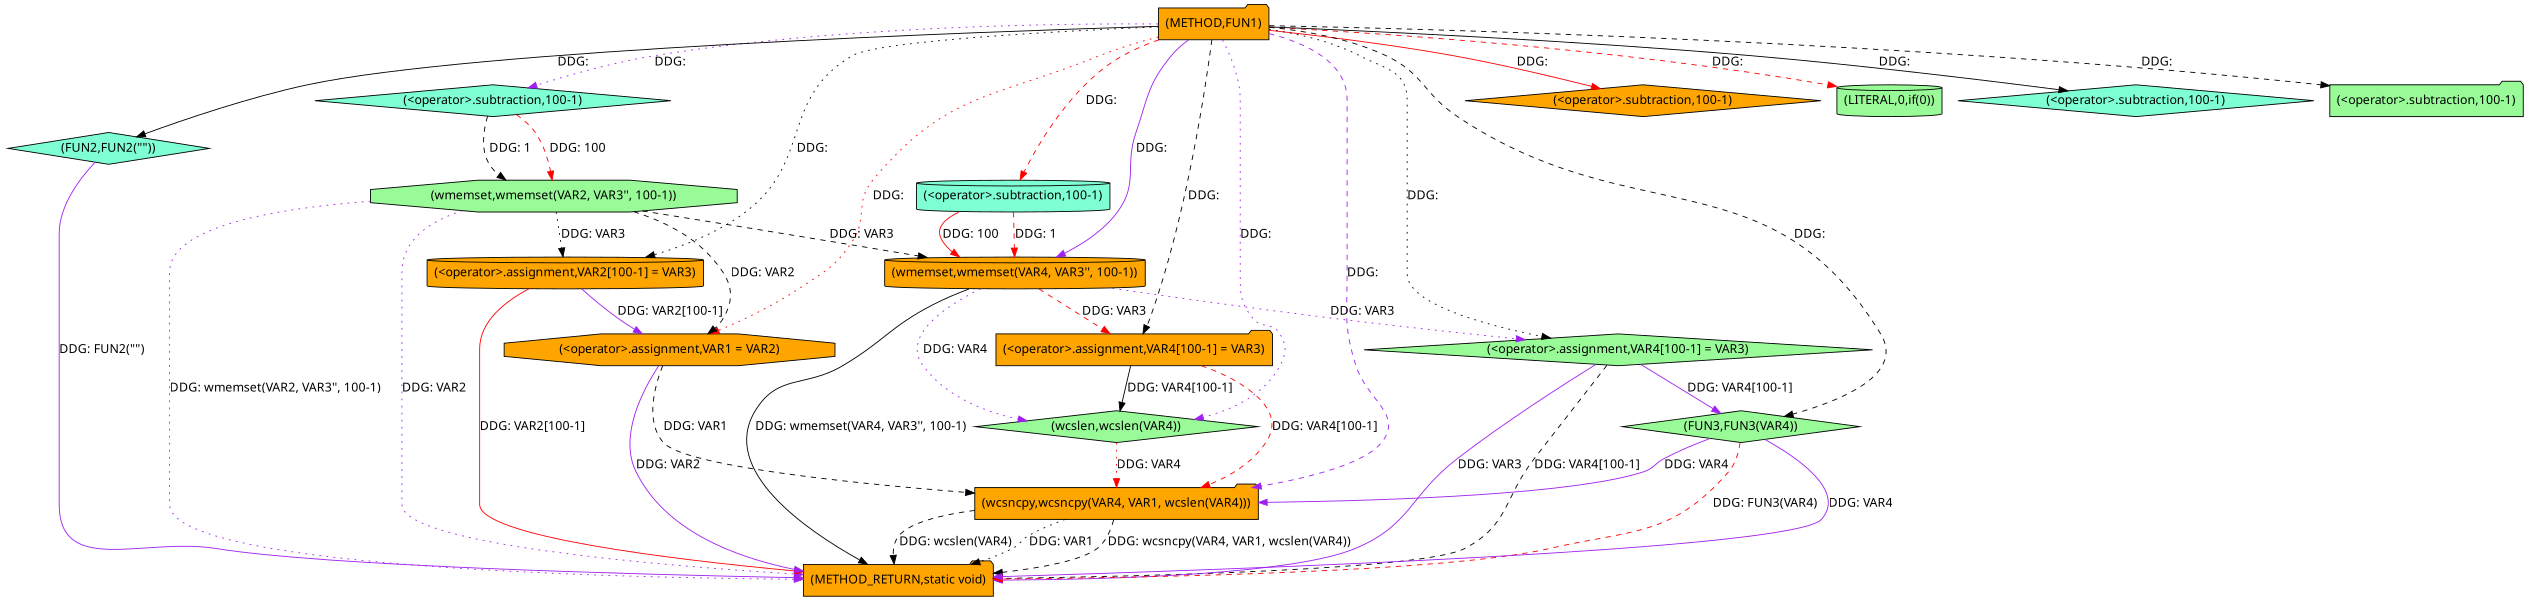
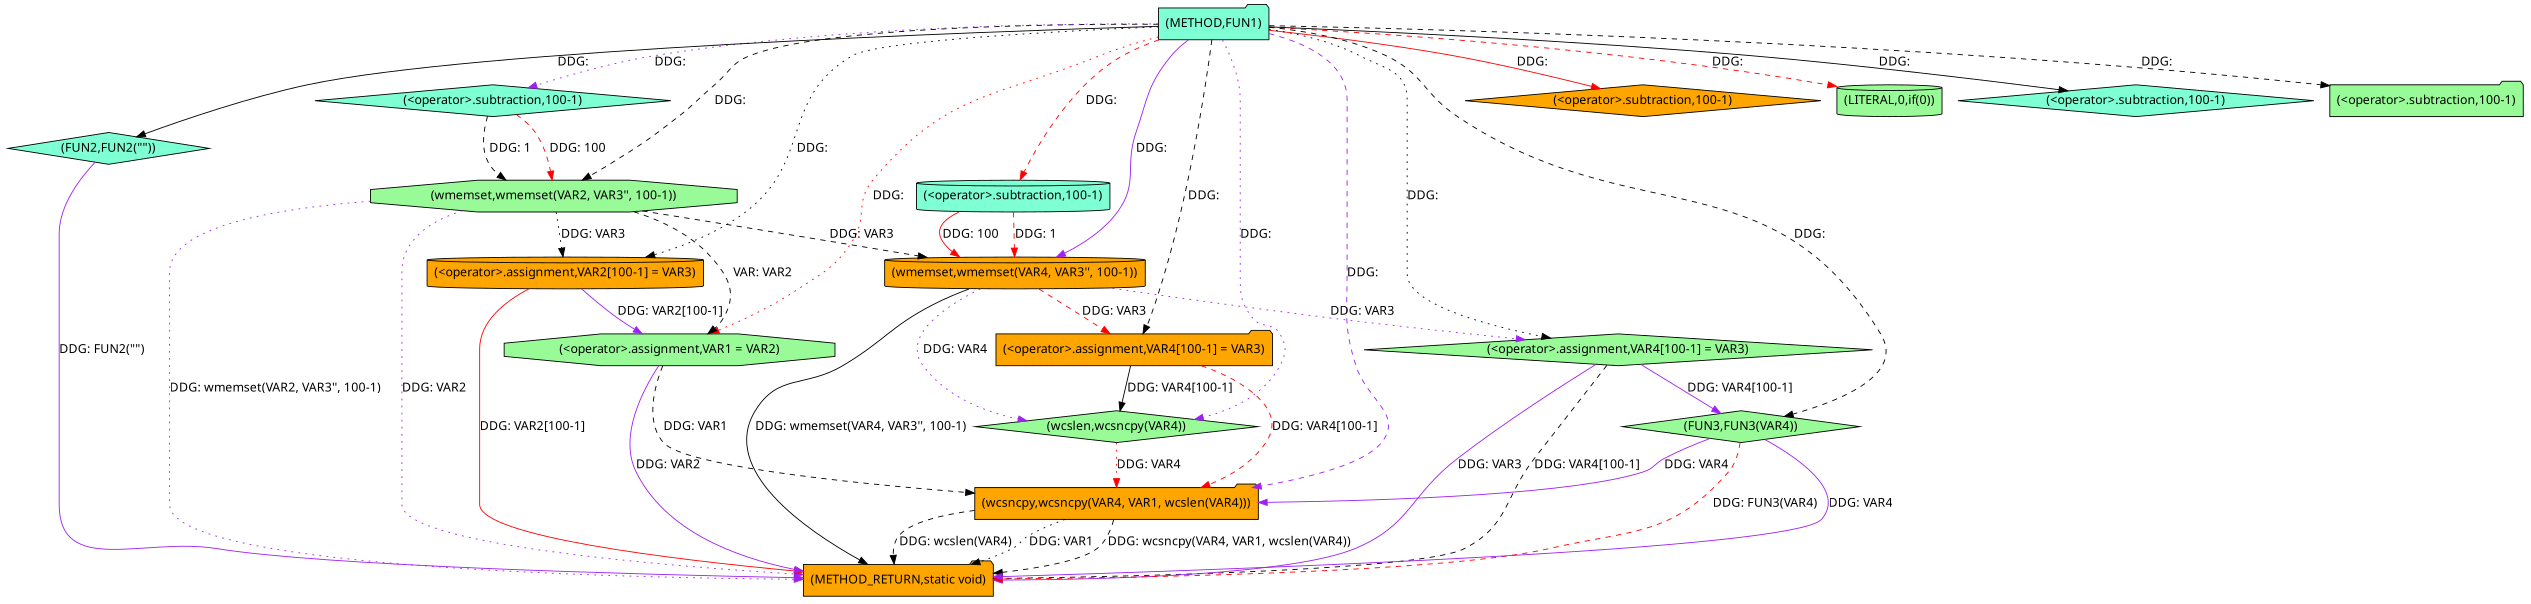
node "(METHOD,FUN1)": fillcolor orange -> aquamarine
edge "(METHOD,FUN1)" -> "(wmemset,wmemset(VAR2, VAR3'', 100-1))": added, label "DDG:"
edge "(wmemset,wmemset(VAR2, VAR3'', 100-1))" -> "(<operator>.assignment,VAR1 = VAR2)": label "DDG: VAR2" -> "VAR: VAR2"
node "(<operator>.assignment,VAR1 = VAR2)": fillcolor orange -> palegreen
node "(wcslen,wcslen(VAR4))": label "(wcslen,wcslen(VAR4))" -> "(wcslen,wcsncpy(VAR4))"
